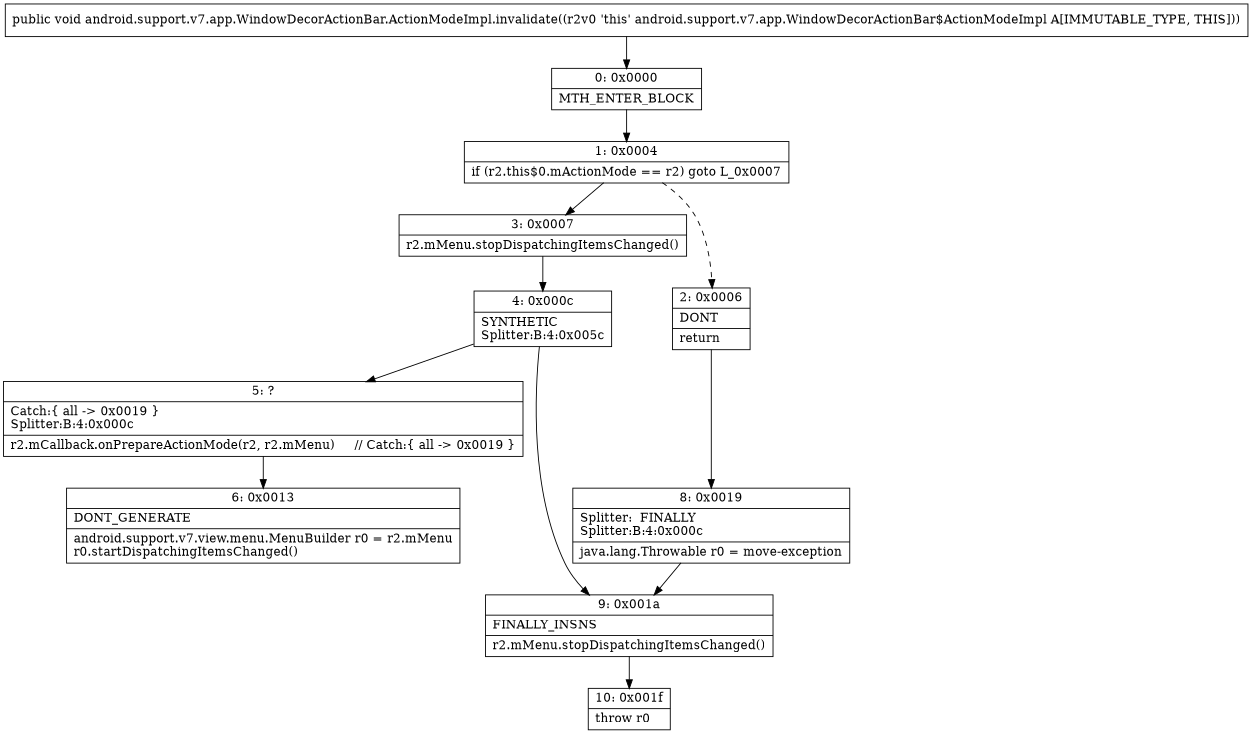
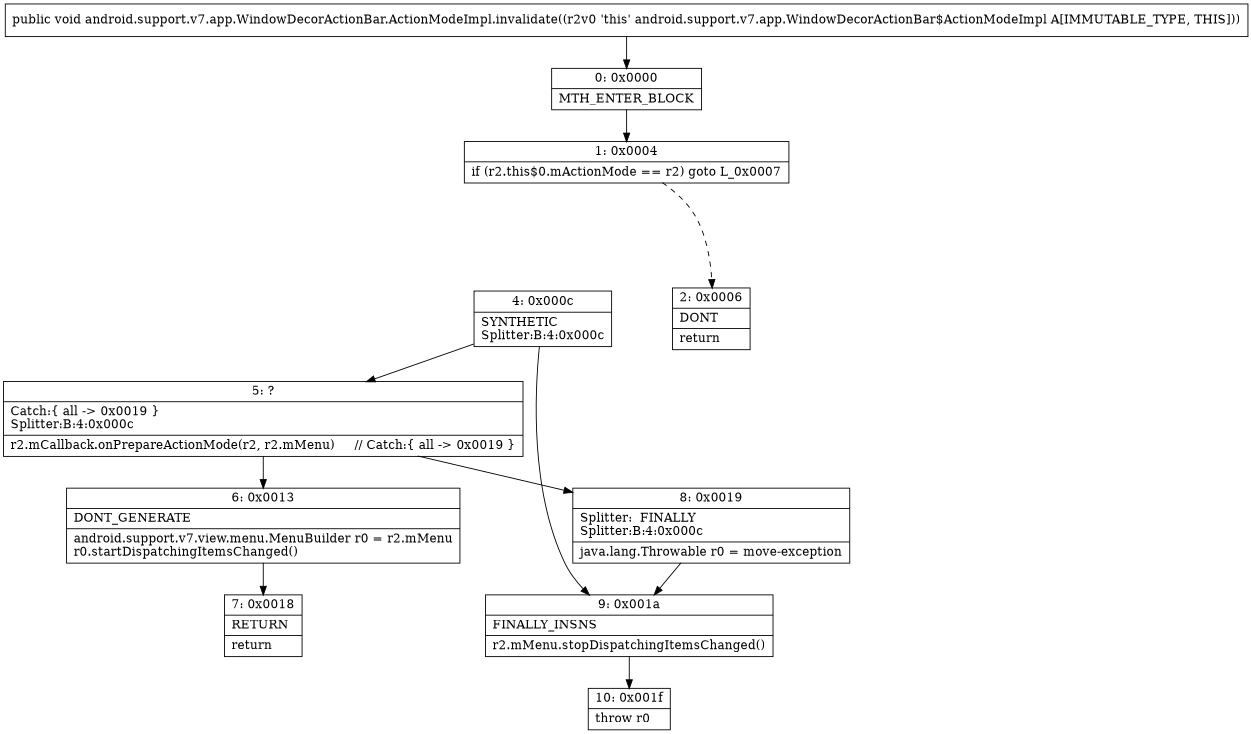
node "3: 0x0007": removed
node "4: 0x000c": text "Splitter:B:4:0x005c" -> "Splitter:B:4:0x000c"
edge "2: 0x0006" -> "8: 0x0019": now "5: ?" -> "8: 0x0019"
node "7: 0x0018": added
